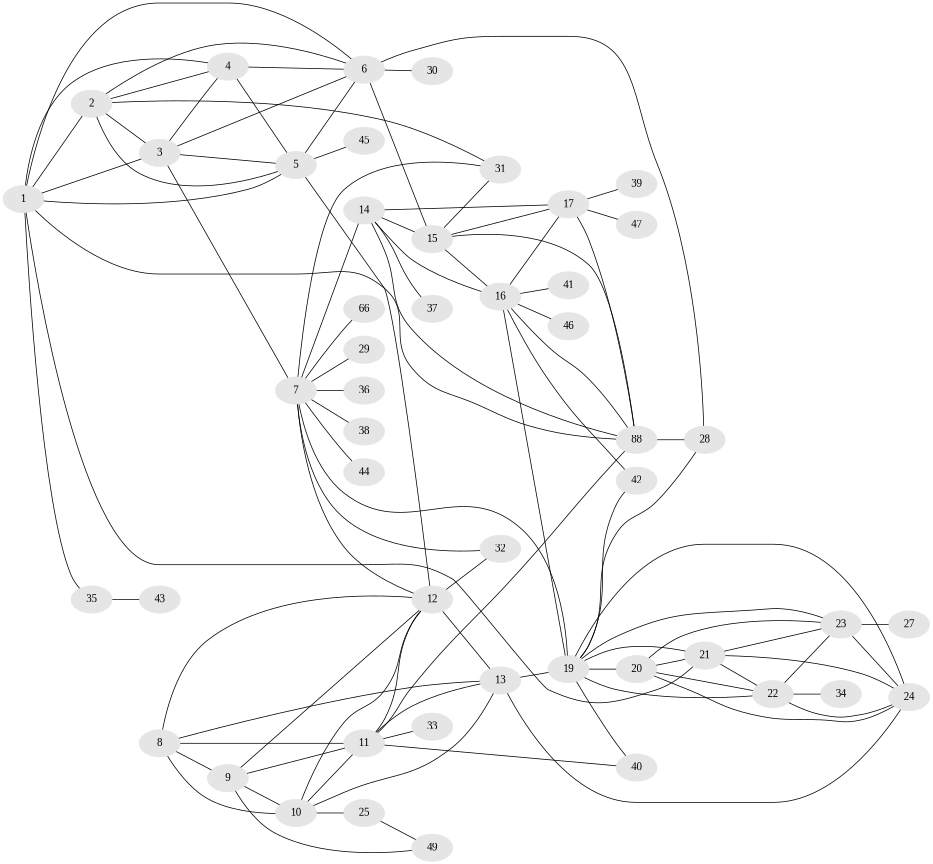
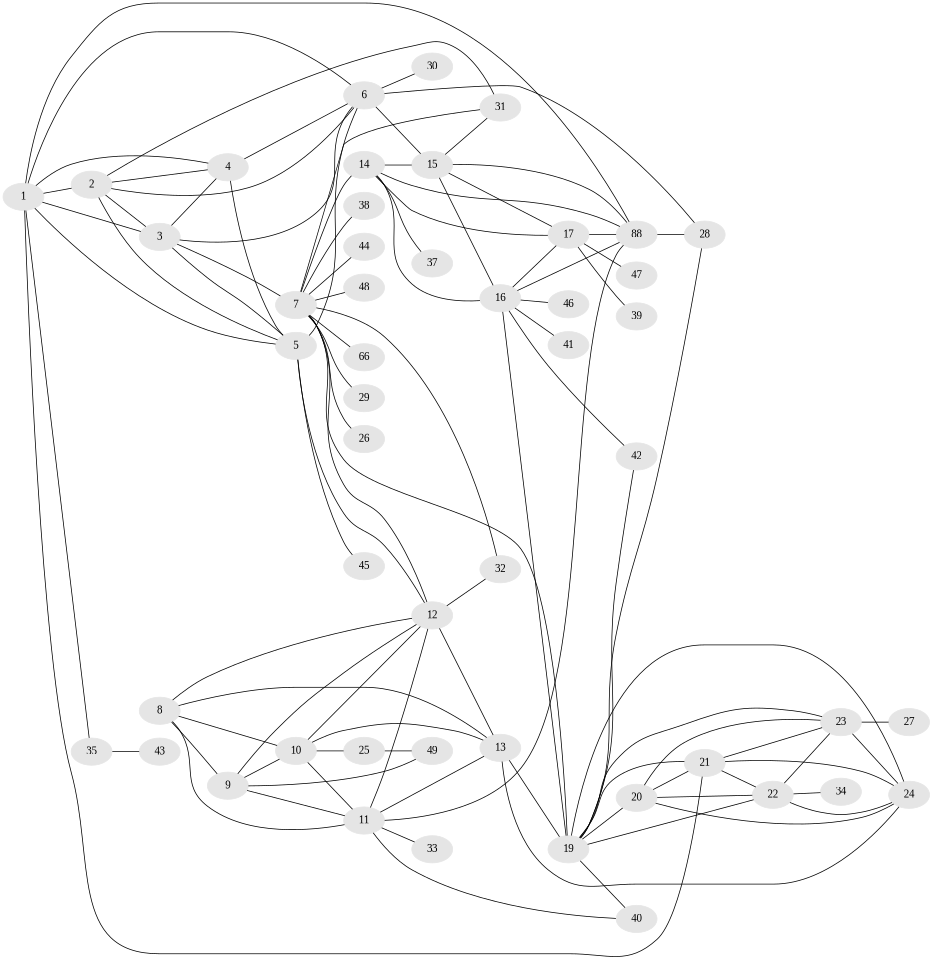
node "48": added
node "36": label "36" -> "26"
